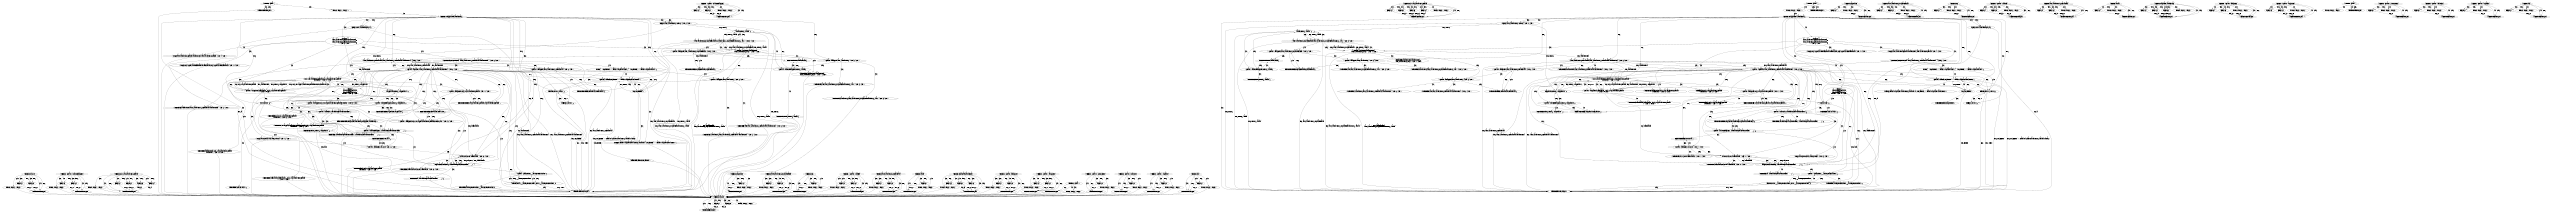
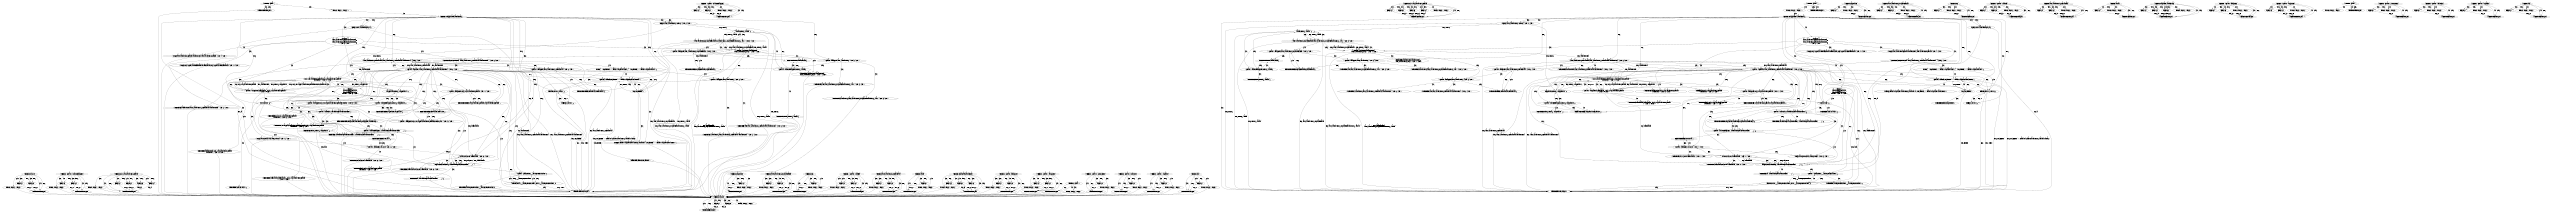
edge "<(<operator>.fieldAccess,std::move)<SUB>18</SUB>>" -> "<(std.move,std::move(buffer_handle))<SUB>18</SUB>>": label "CFG: " -> "DDG: p1"
edge "<(<operator>.fieldAccess,std::move)<SUB>17</SUB>>" -> "<(std.move,std::move(buffer_handle))<SUB>17</SUB>>": now "<(<operator>.fieldAccess,std::move)<SUB>17</SUB>>" -> "<(LOCAL,base.AutoLock lock: base.AutoLock)<SUB>15</SUB>>"
node "<(IDENTIFIER,std,std::move(buffer_handle))<SUB>18</SUB>>": added
